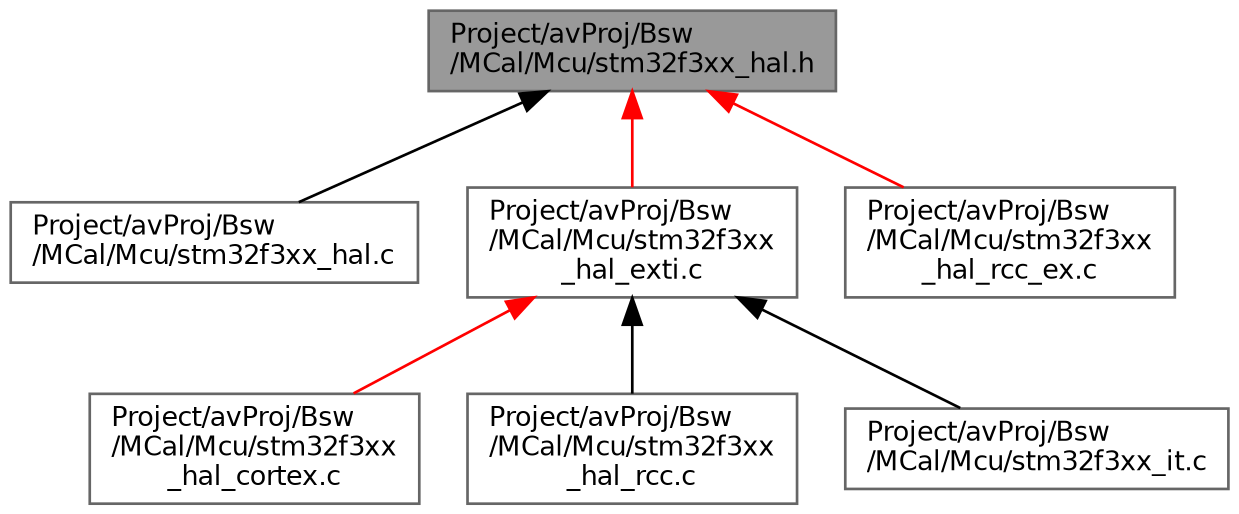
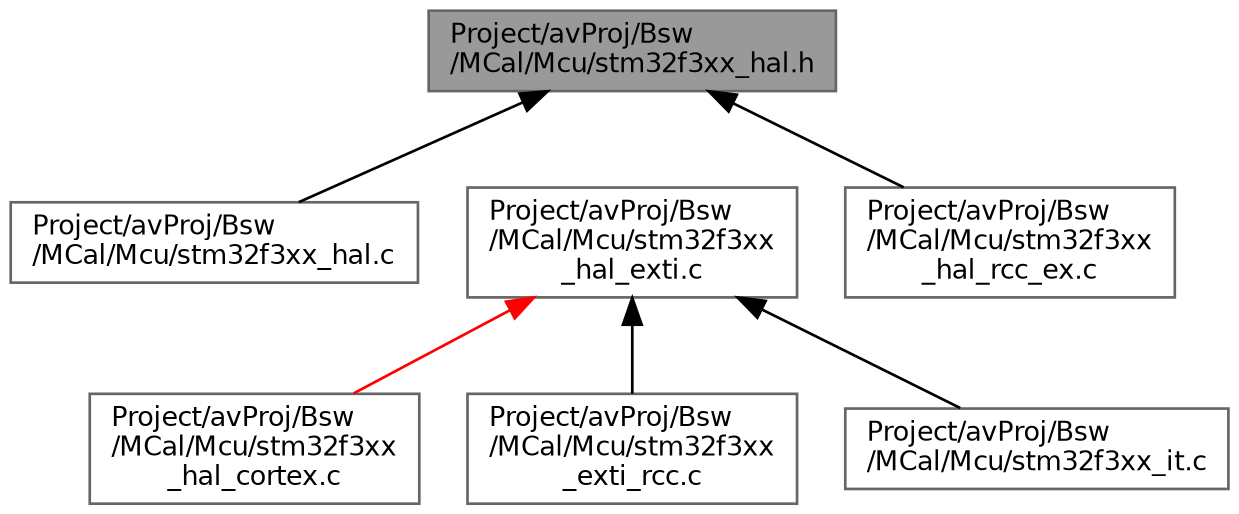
edge "Project/avProj/Bsw /MCal/Mcu/stm32f3xx _hal_rcc_ex.c" -> "Project/avProj/Bsw /MCal/Mcu/stm32f3xx_hal.h": color red -> black
edge "Project/avProj/Bsw /MCal/Mcu/stm32f3xx _hal_exti.c" -> "Project/avProj/Bsw /MCal/Mcu/stm32f3xx_hal.h": removed
node "Project/avProj/Bsw /MCal/Mcu/stm32f3xx _hal_rcc.c": label "Project/avProj/Bsw /MCal/Mcu/stm32f3xx _hal_rcc.c" -> "Project/avProj/Bsw /MCal/Mcu/stm32f3xx _exti_rcc.c"
